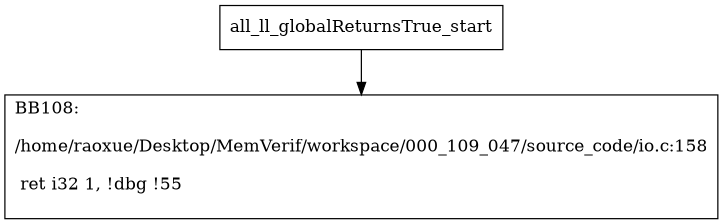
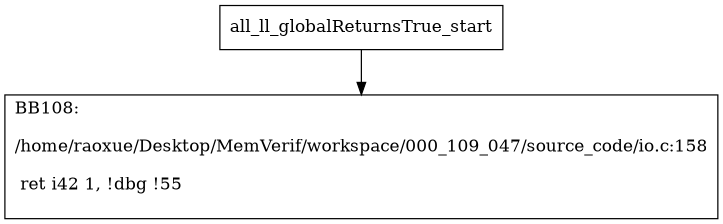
node "BB108:": text "ret i32 1, !dbg !55" -> "ret i42 1, !dbg !55"
